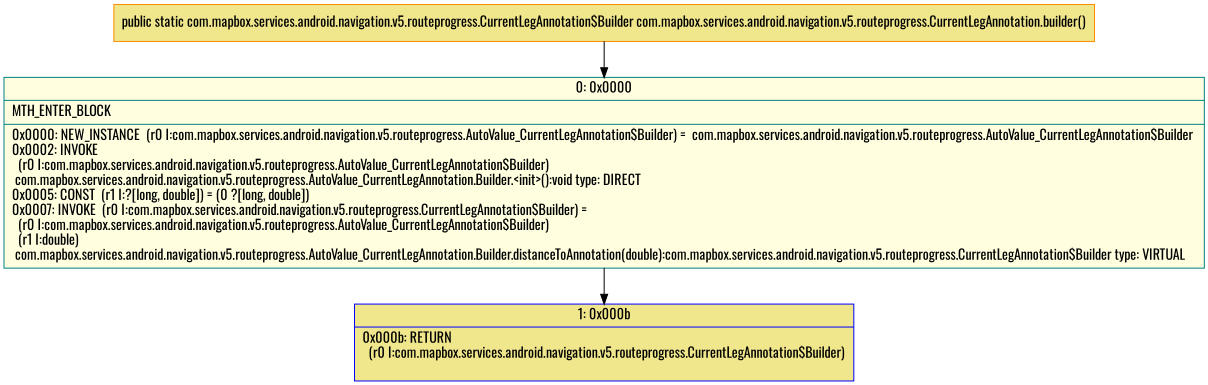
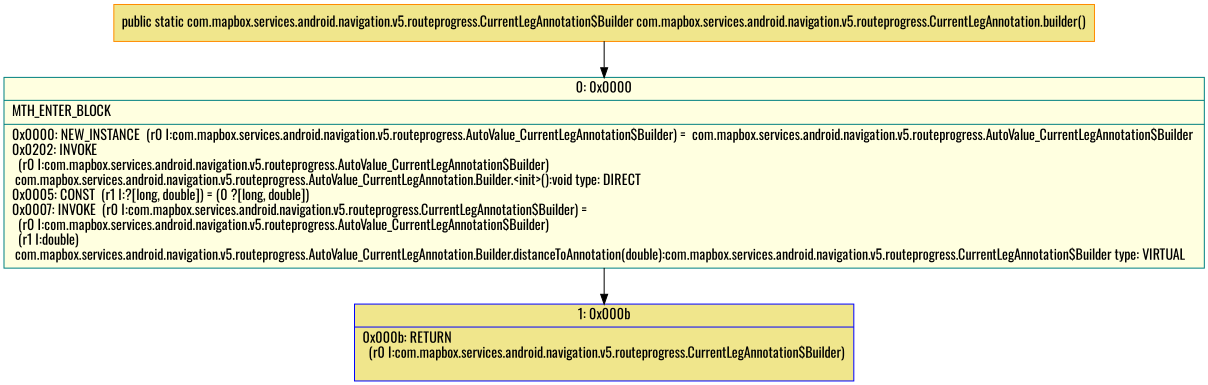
node "0: 0x0000": text "0x0002: INVOKE" -> "0x0202: INVOKE"
